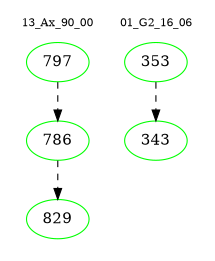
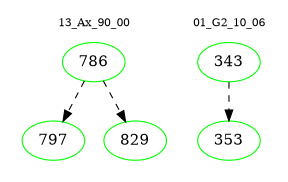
cluster "01_G2_16_06": label "01_G2_16_06" -> "01_G2_10_06"
edge "797" -> "786": reversed
edge "353" -> "343": reversed
